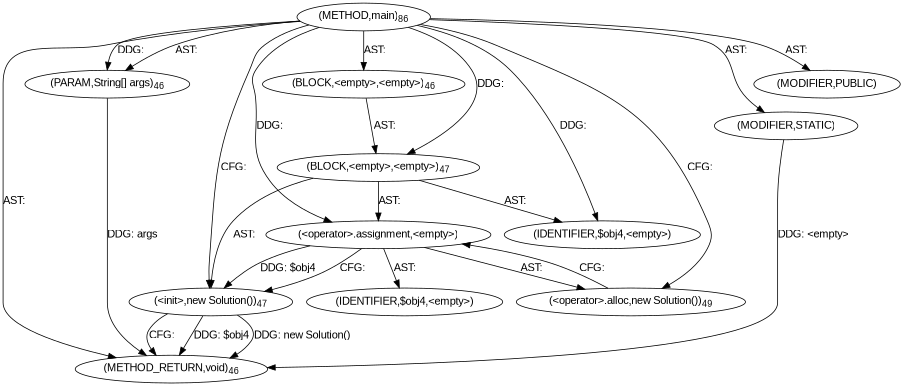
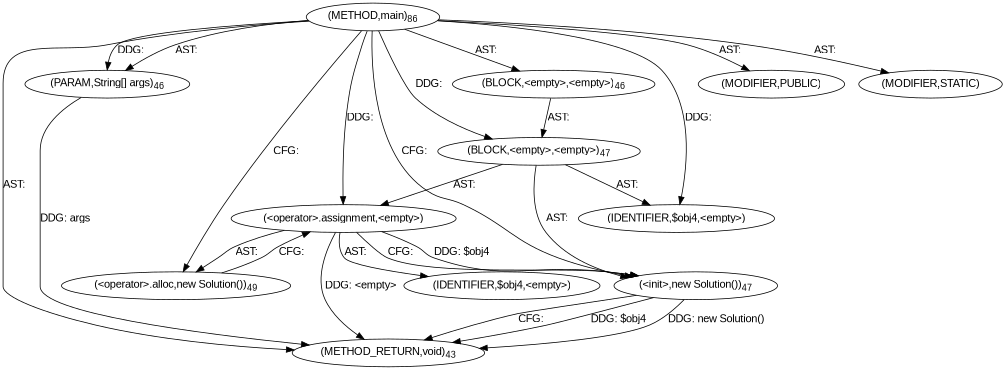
edge "(MODIFIER,STATIC)" -> "(METHOD_RETURN,void)": now "(<operator>.assignment,<empty>)" -> "(METHOD_RETURN,void)"
node "(METHOD_RETURN,void)": text "46" -> "43"
